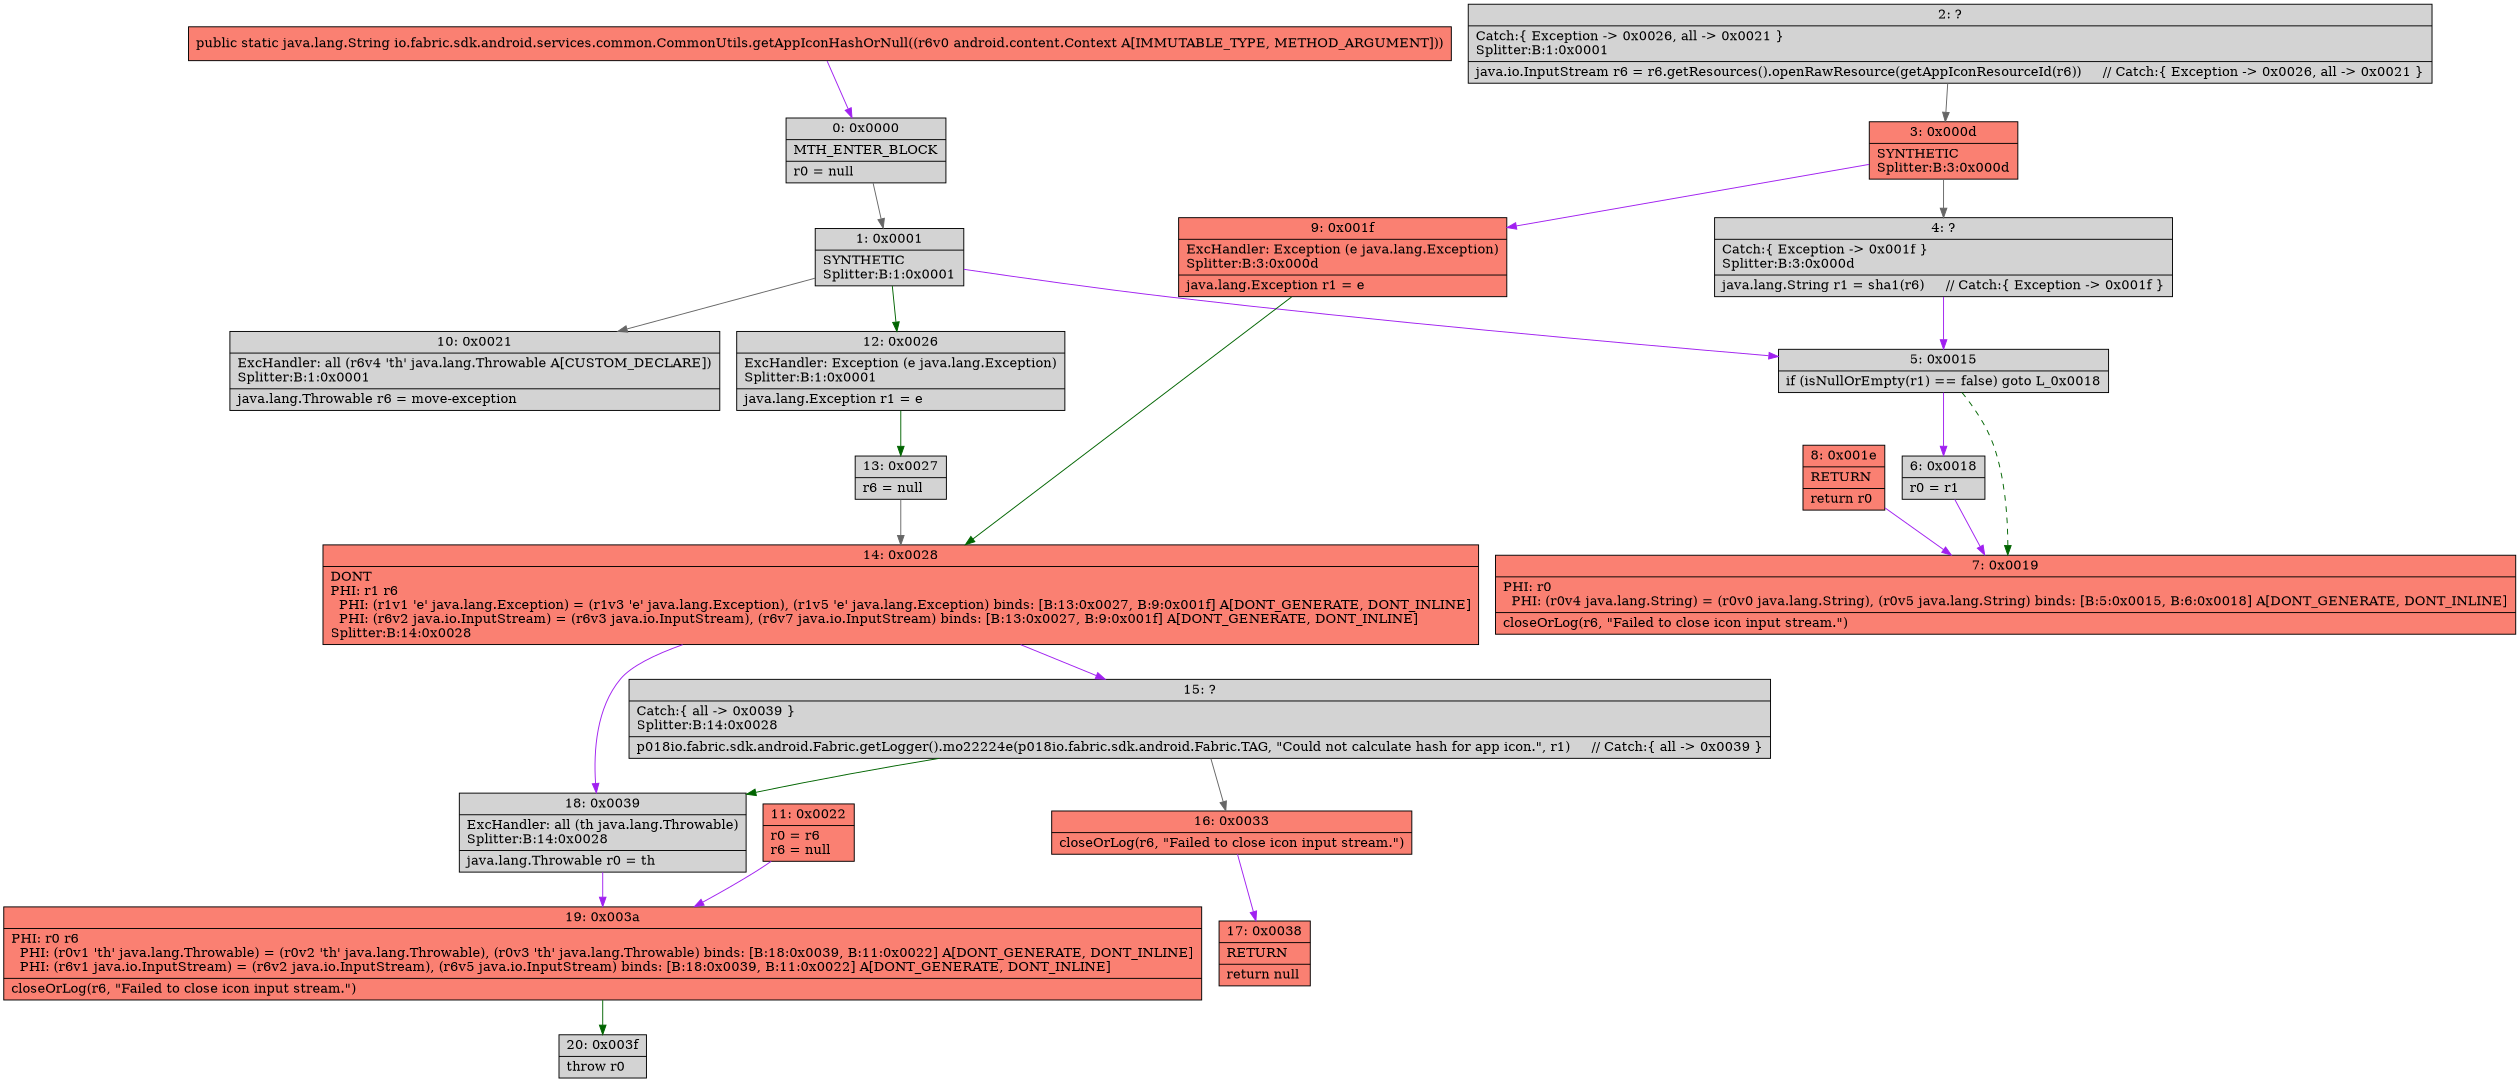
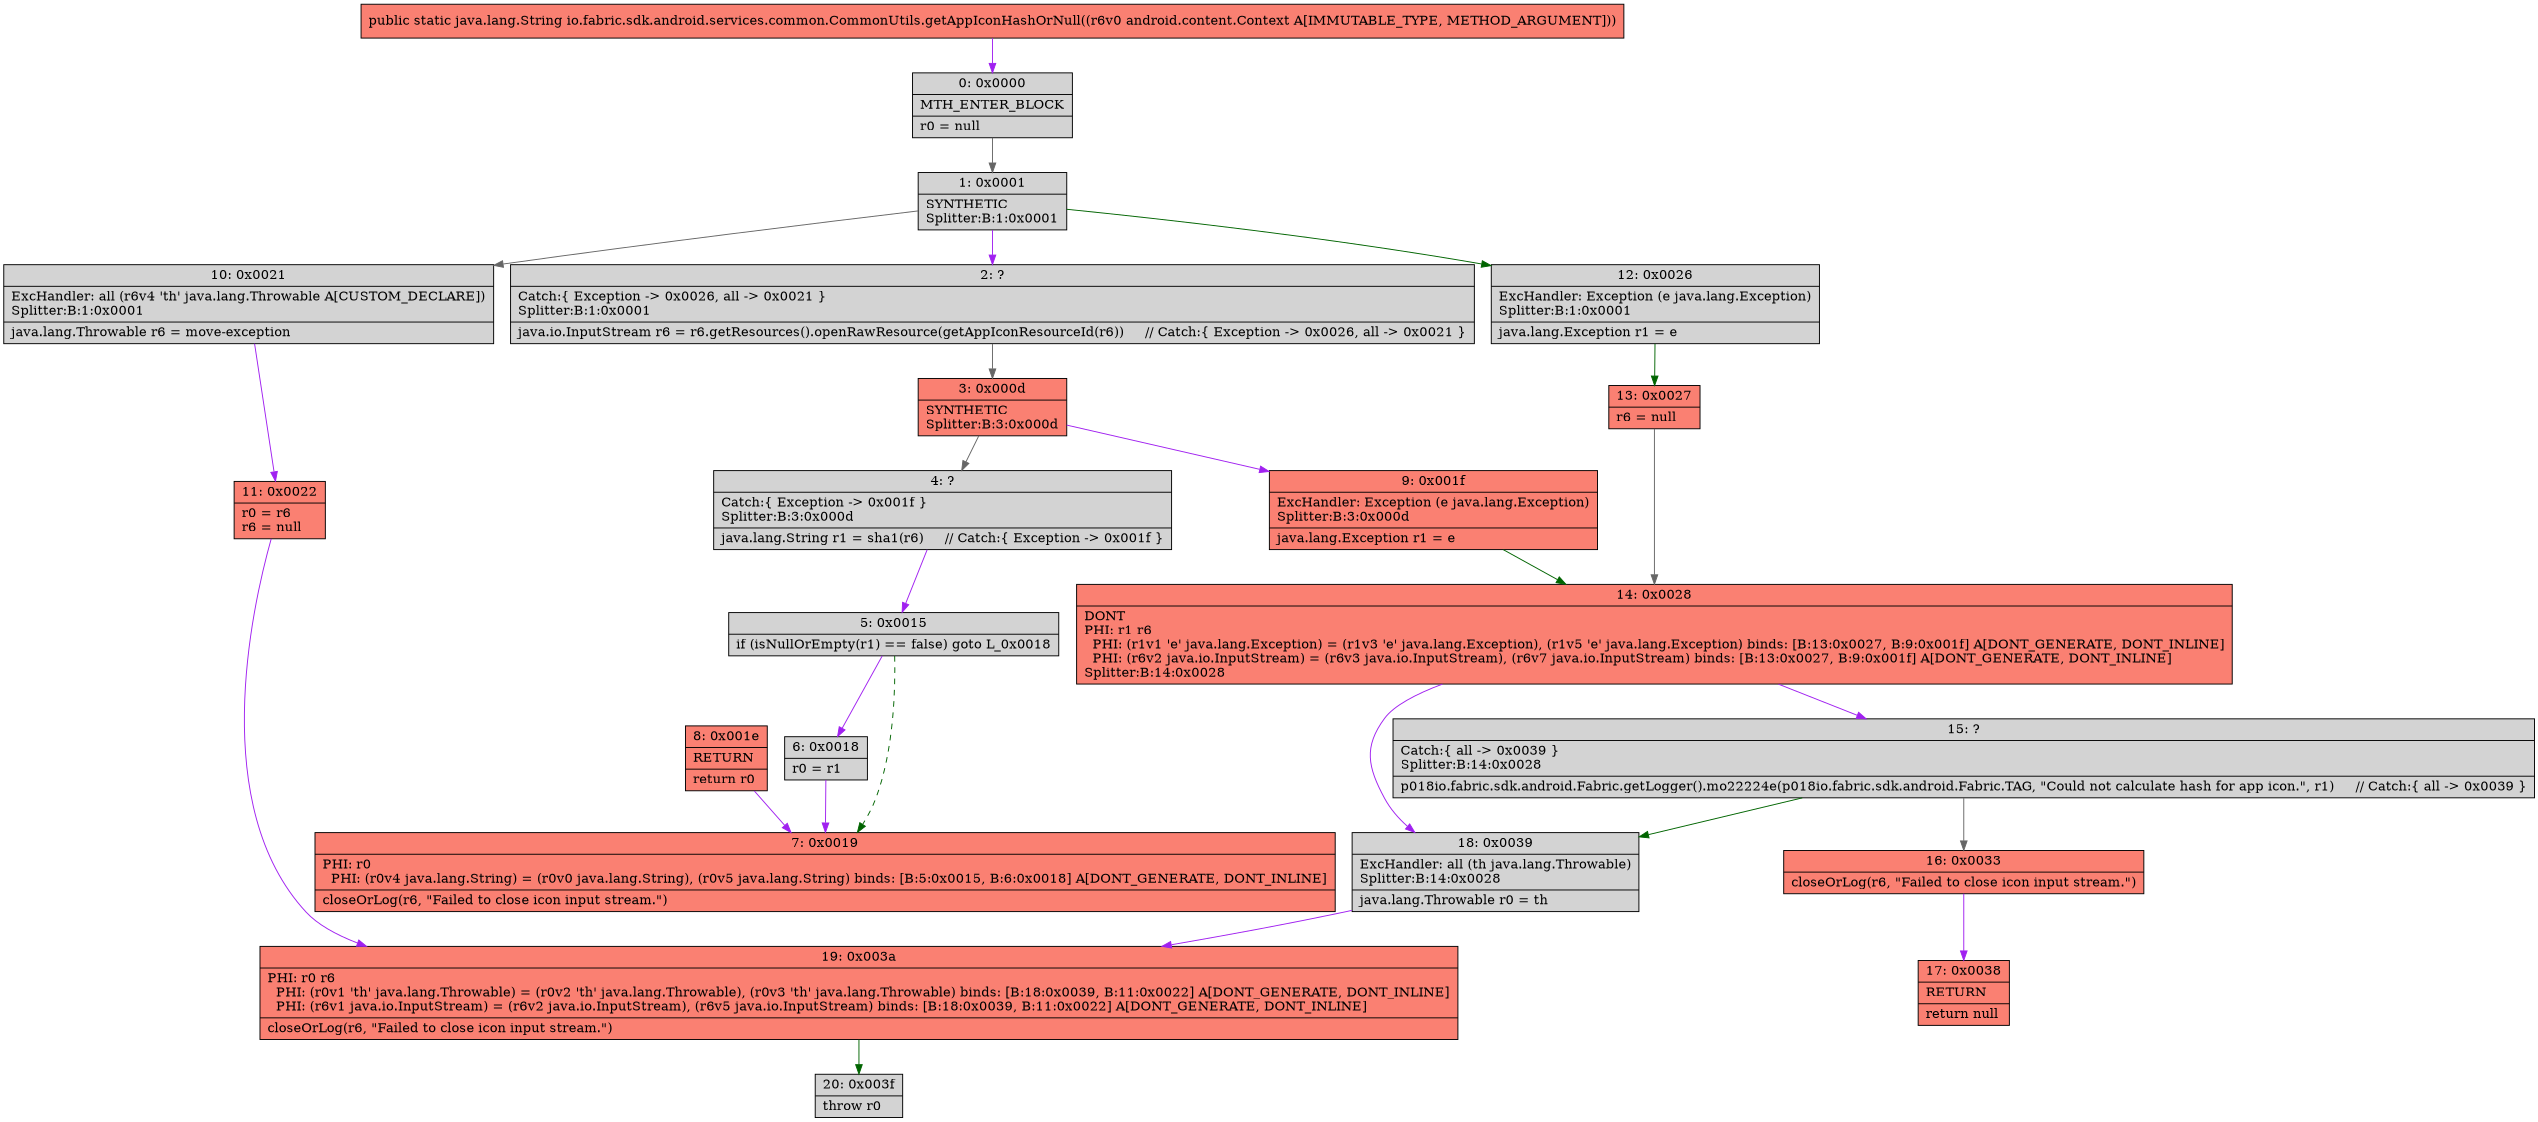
edge "1: 0x0001" -> "5: 0x0015": now "1: 0x0001" -> "2: ?"
edge "10: 0x0021" -> "11: 0x0022": added
node "13: 0x0027": fillcolor lightgrey -> salmon
